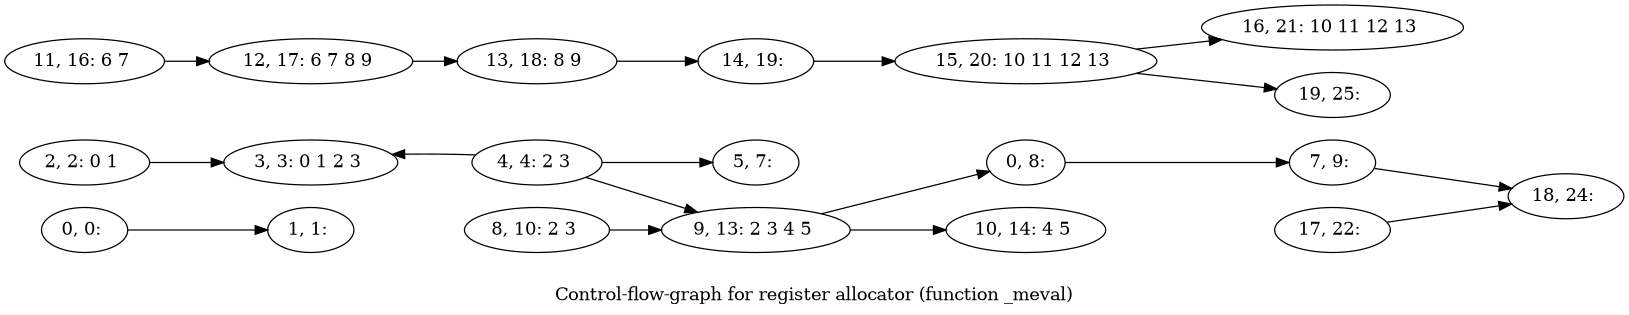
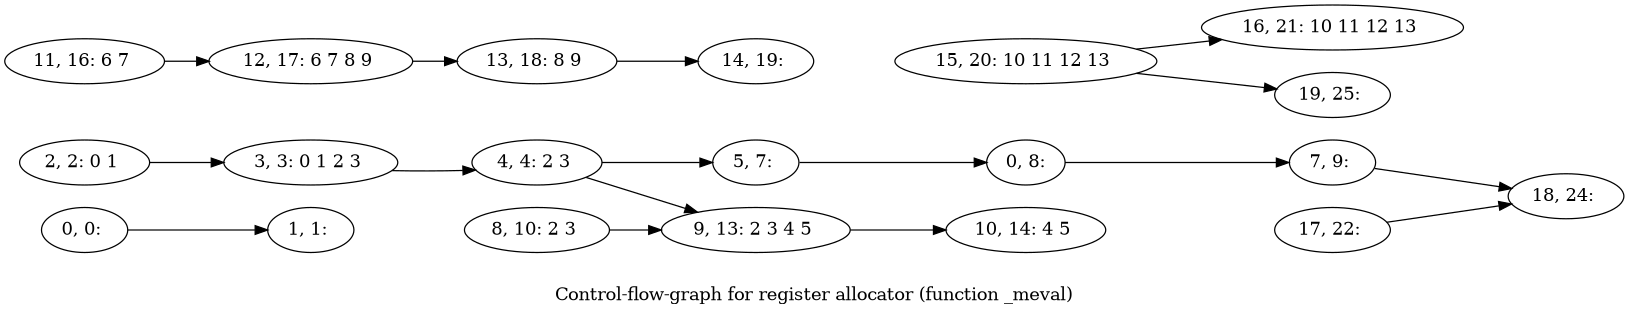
edge "14, 19:" -> "15, 20: 10 11 12 13": removed
edge "4, 4: 2 3" -> "3, 3: 0 1 2 3": reversed
edge "9, 13: 2 3 4 5" -> "0, 8:": now "5, 7:" -> "0, 8:"
